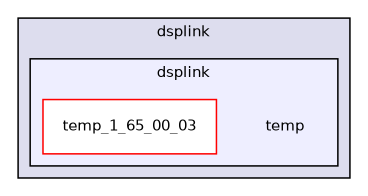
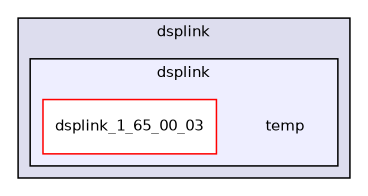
node "temp_1_65_00_03": label "temp_1_65_00_03" -> "dsplink_1_65_00_03"
